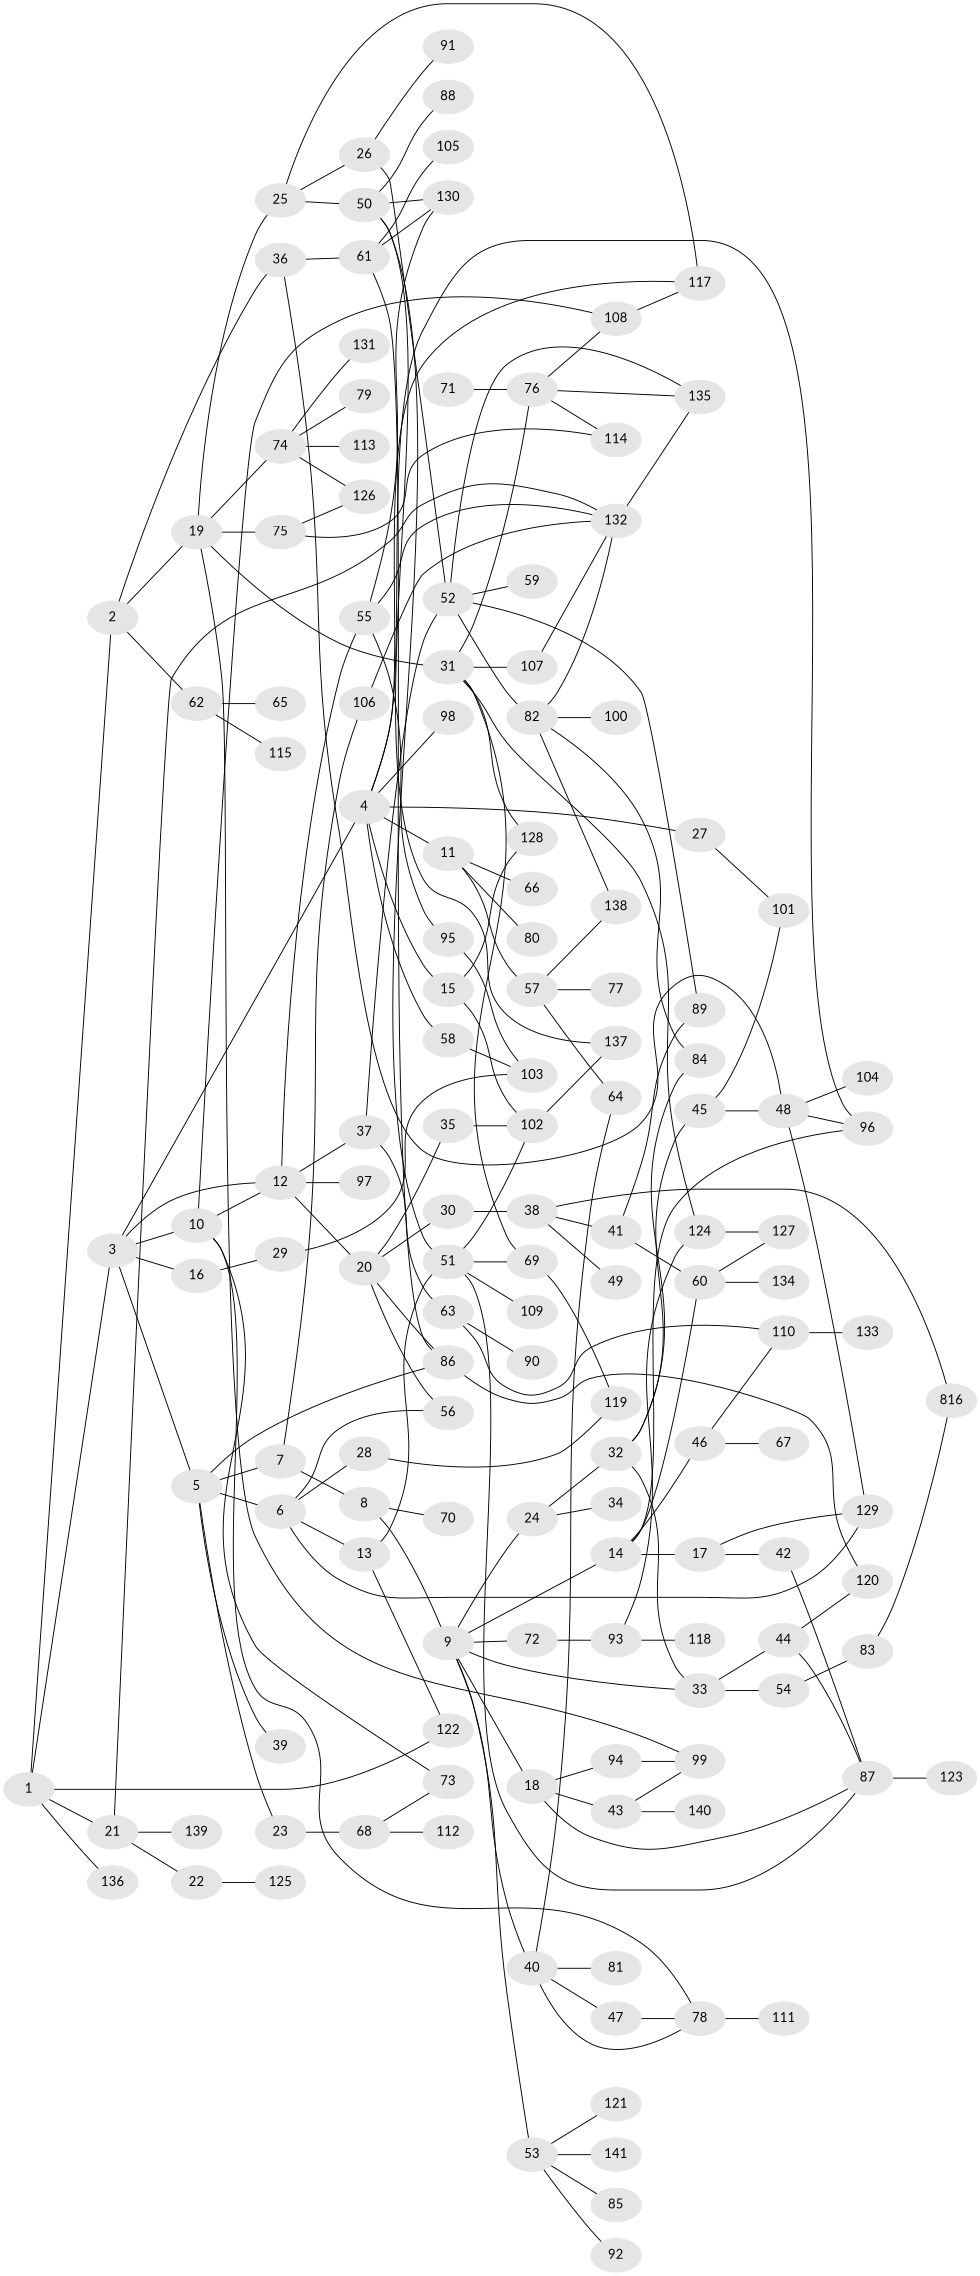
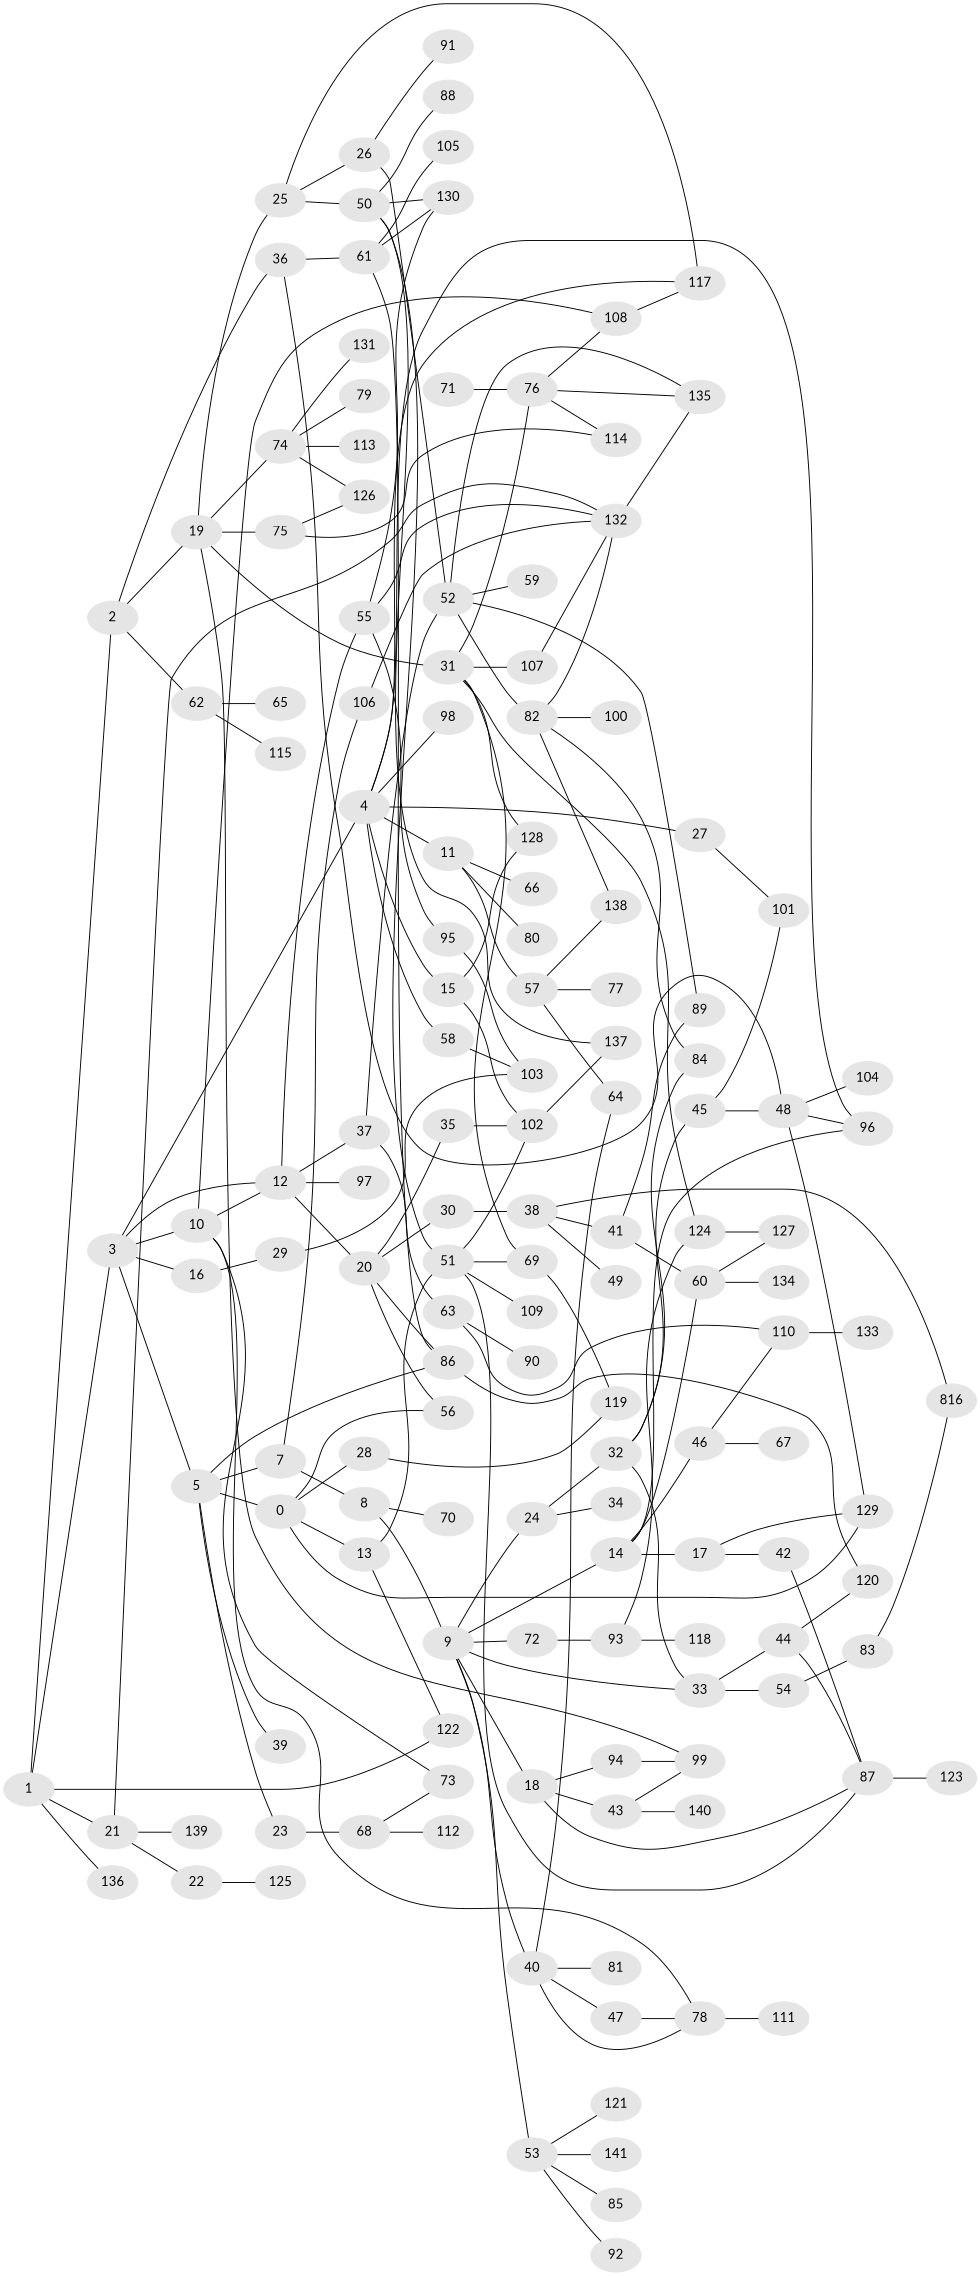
node "6": label "6" -> "0"
